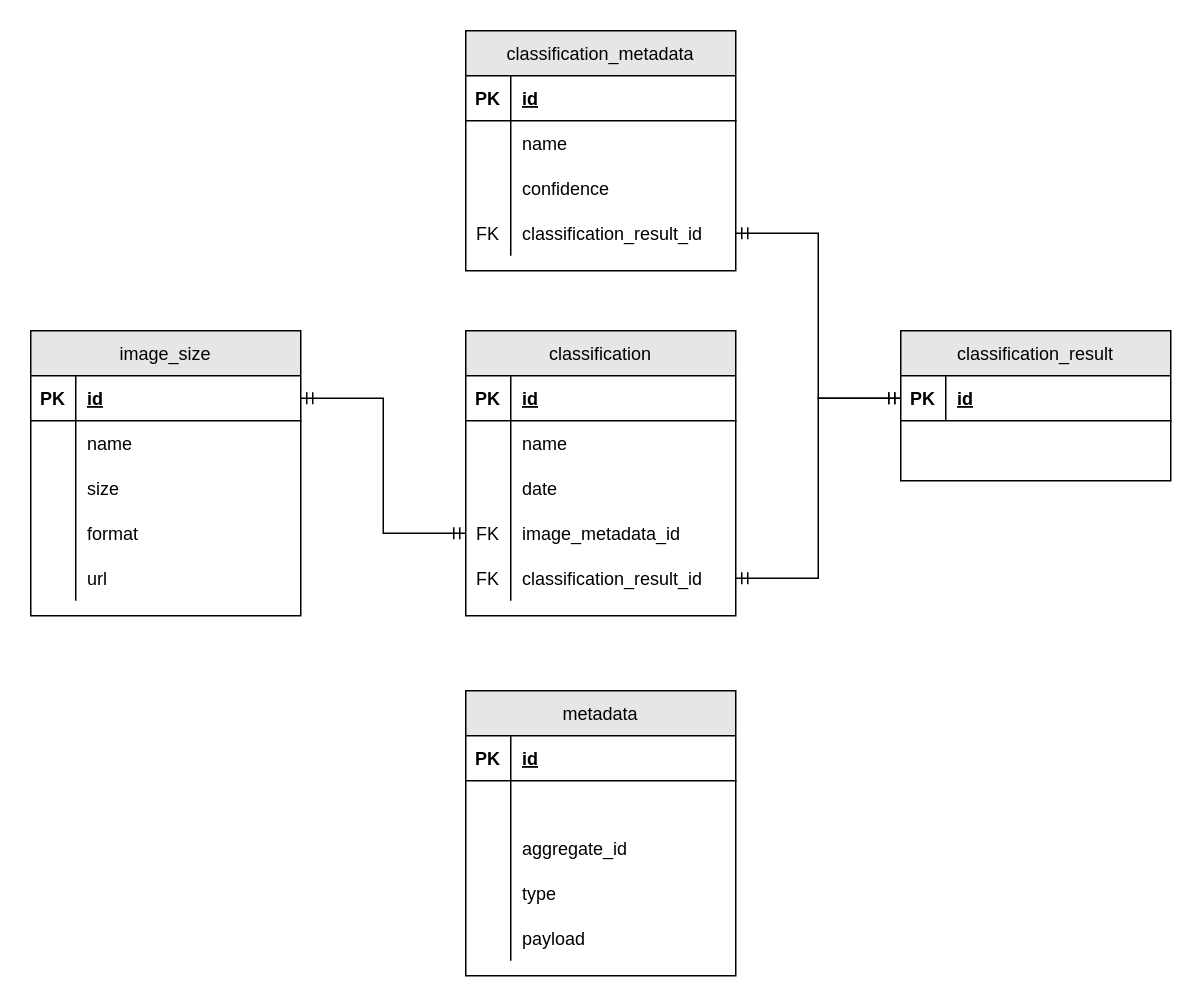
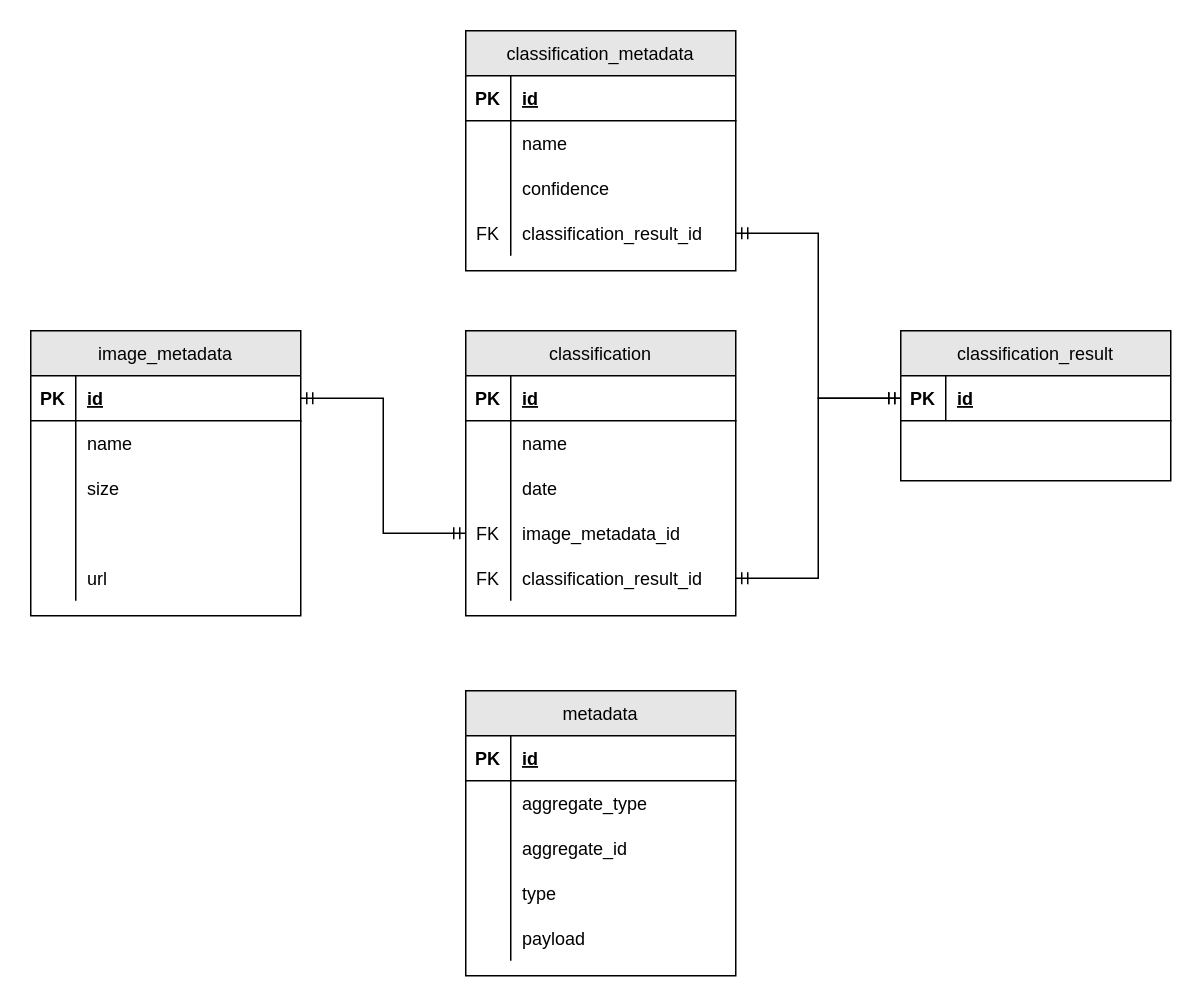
node "image_size": label "image_size" -> "image_metadata"
node "format": removed
node "aggregate_type": added
